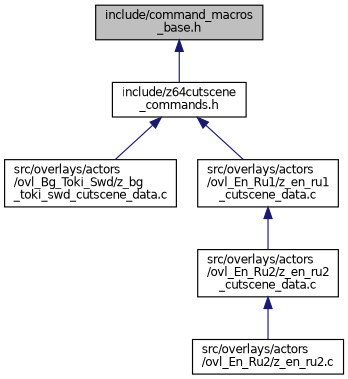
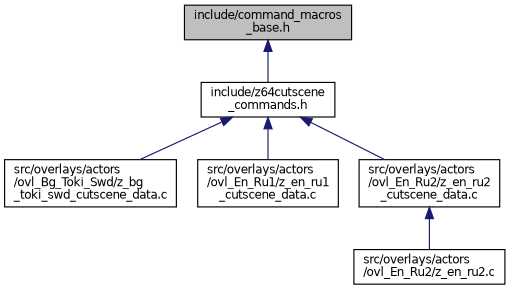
edge "src/overlays/actors /ovl_En_Ru2/z_en_ru2 _cutscene_data.c" -> "src/overlays/actors /ovl_En_Ru1/z_en_ru1 _cutscene_data.c": now "src/overlays/actors /ovl_En_Ru2/z_en_ru2 _cutscene_data.c" -> "include/z64cutscene _commands.h"
